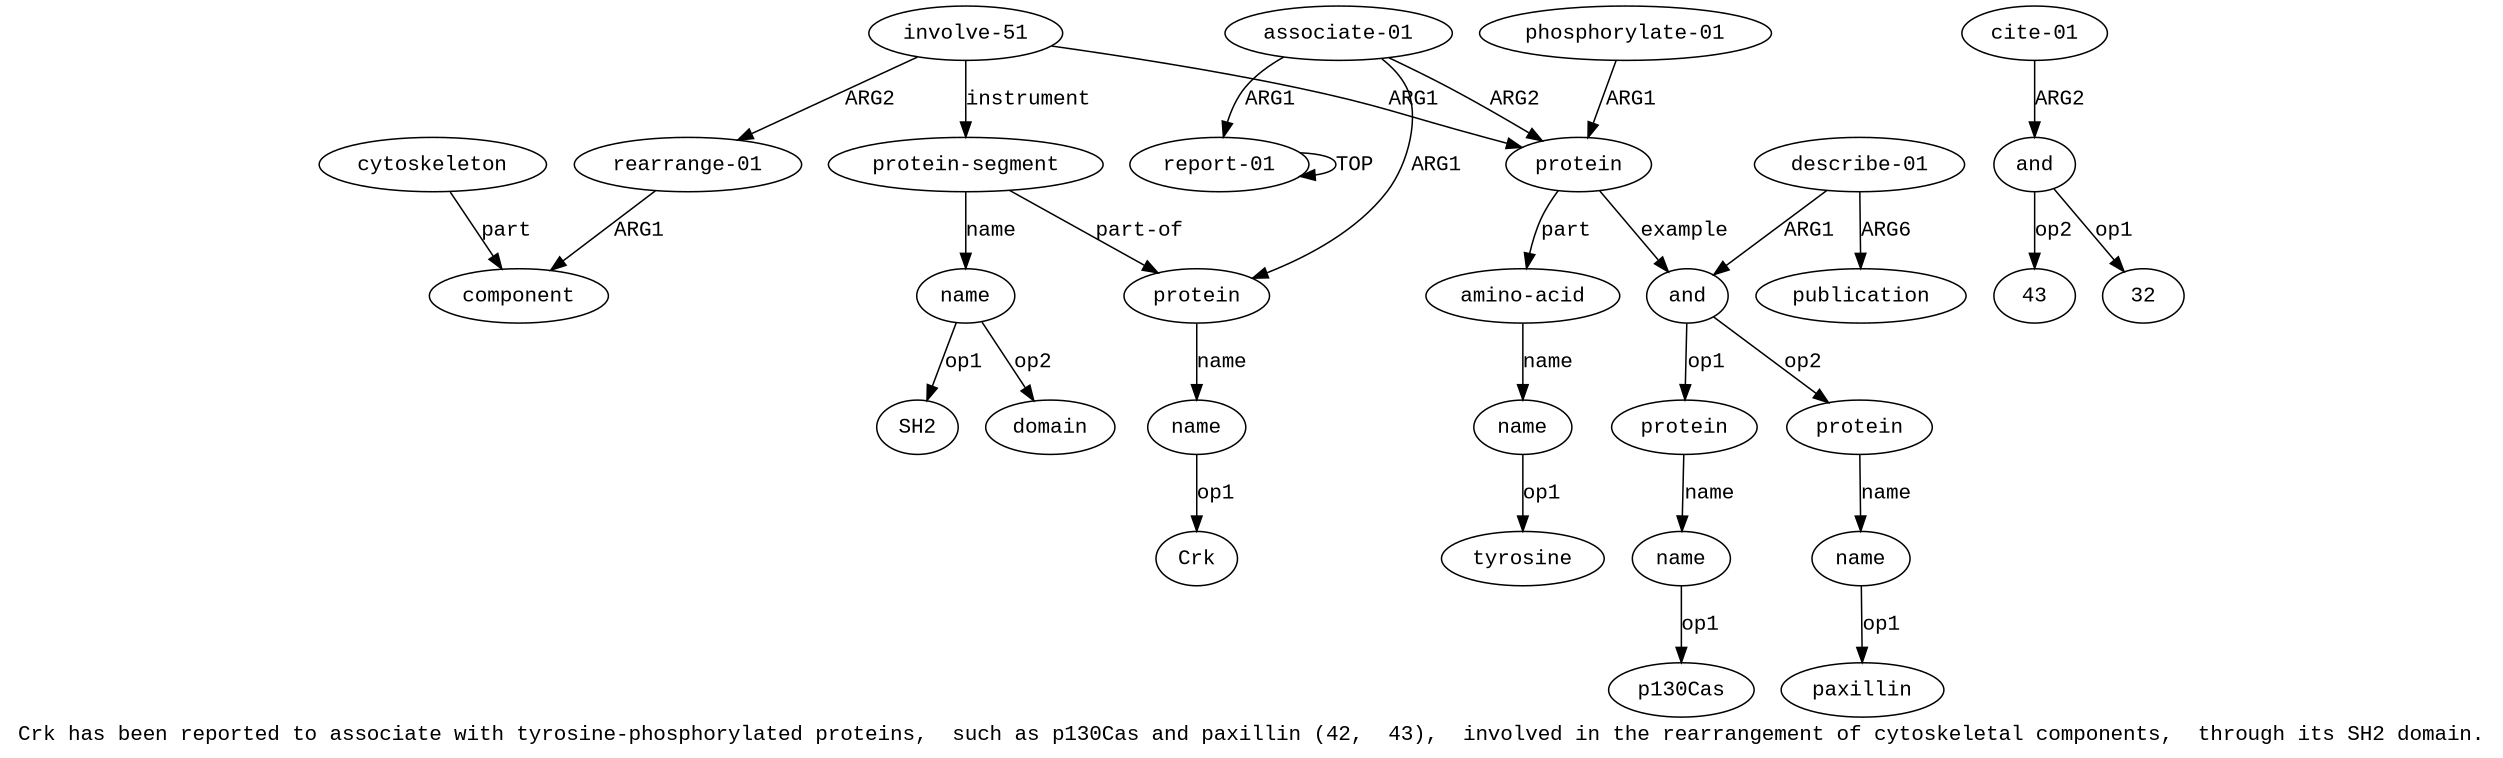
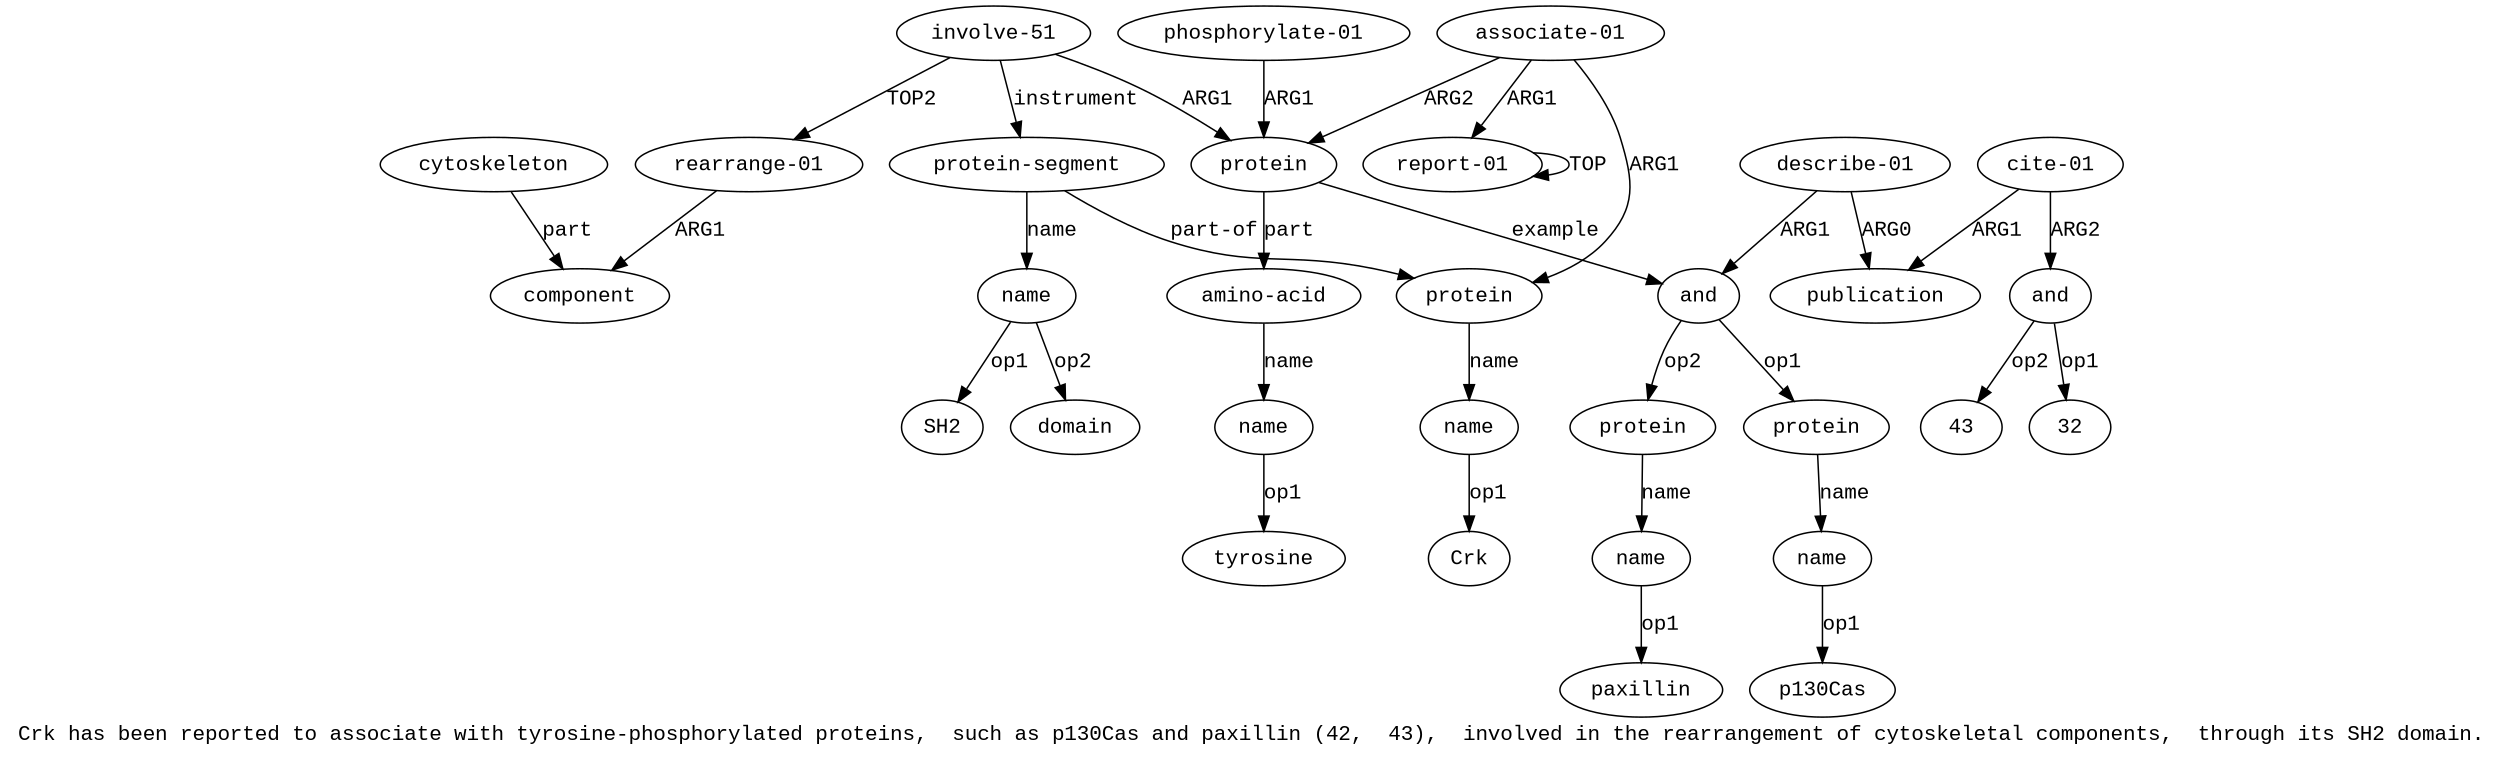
edge "involve-51" -> "rearrange-01": label "ARG2" -> "TOP2"
edge "cite-01" -> "publication": added, label "ARG1"
edge "describe-01" -> "publication": label "ARG6" -> "ARG0"
